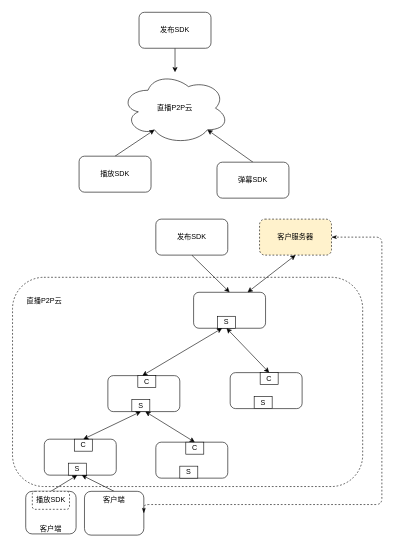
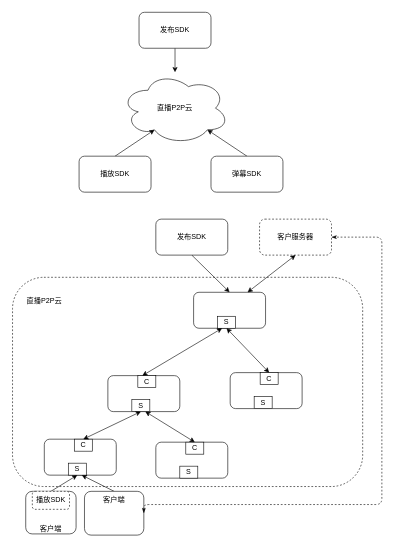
node "弹幕SDK": moved (253, 180) -> (247, 174)
node "客户服务器": fillcolor #fff2cc -> #ffffff
